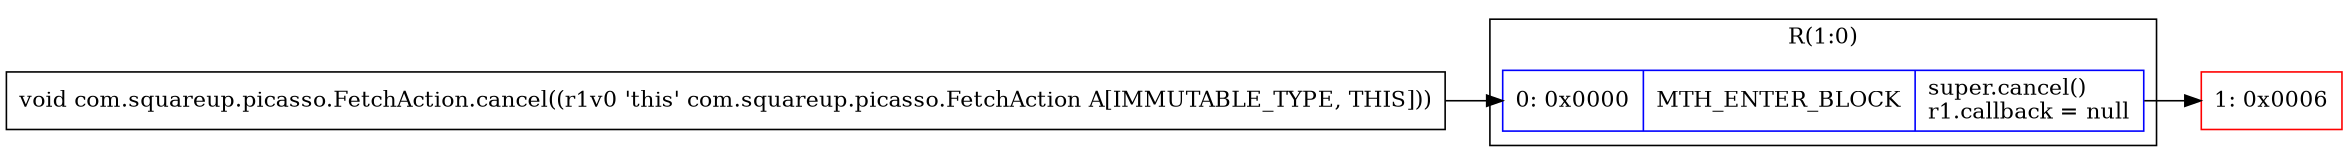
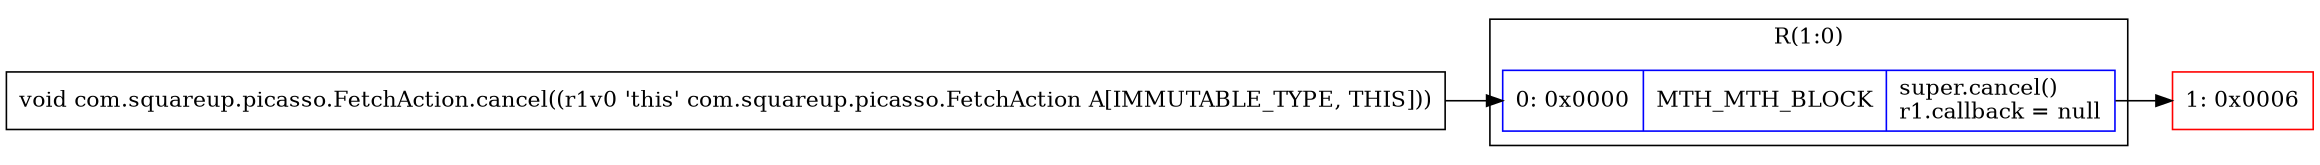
node "0: 0x0000": text "MTH_ENTER_BLOCK" -> "MTH_MTH_BLOCK"
